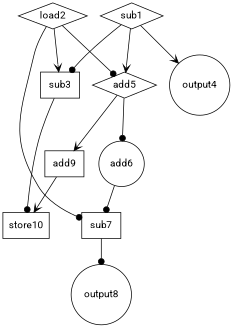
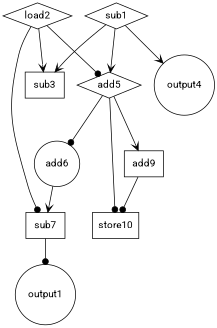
edge "sub1" -> "sub3": arrowhead dot -> vee
edge "sub3" -> "store10": now "add5" -> "store10"
edge "add9" -> "store10": arrowhead vee -> dot
edge "add6" -> "sub7": arrowhead dot -> vee
node "output8": label "output8" -> "output1"
